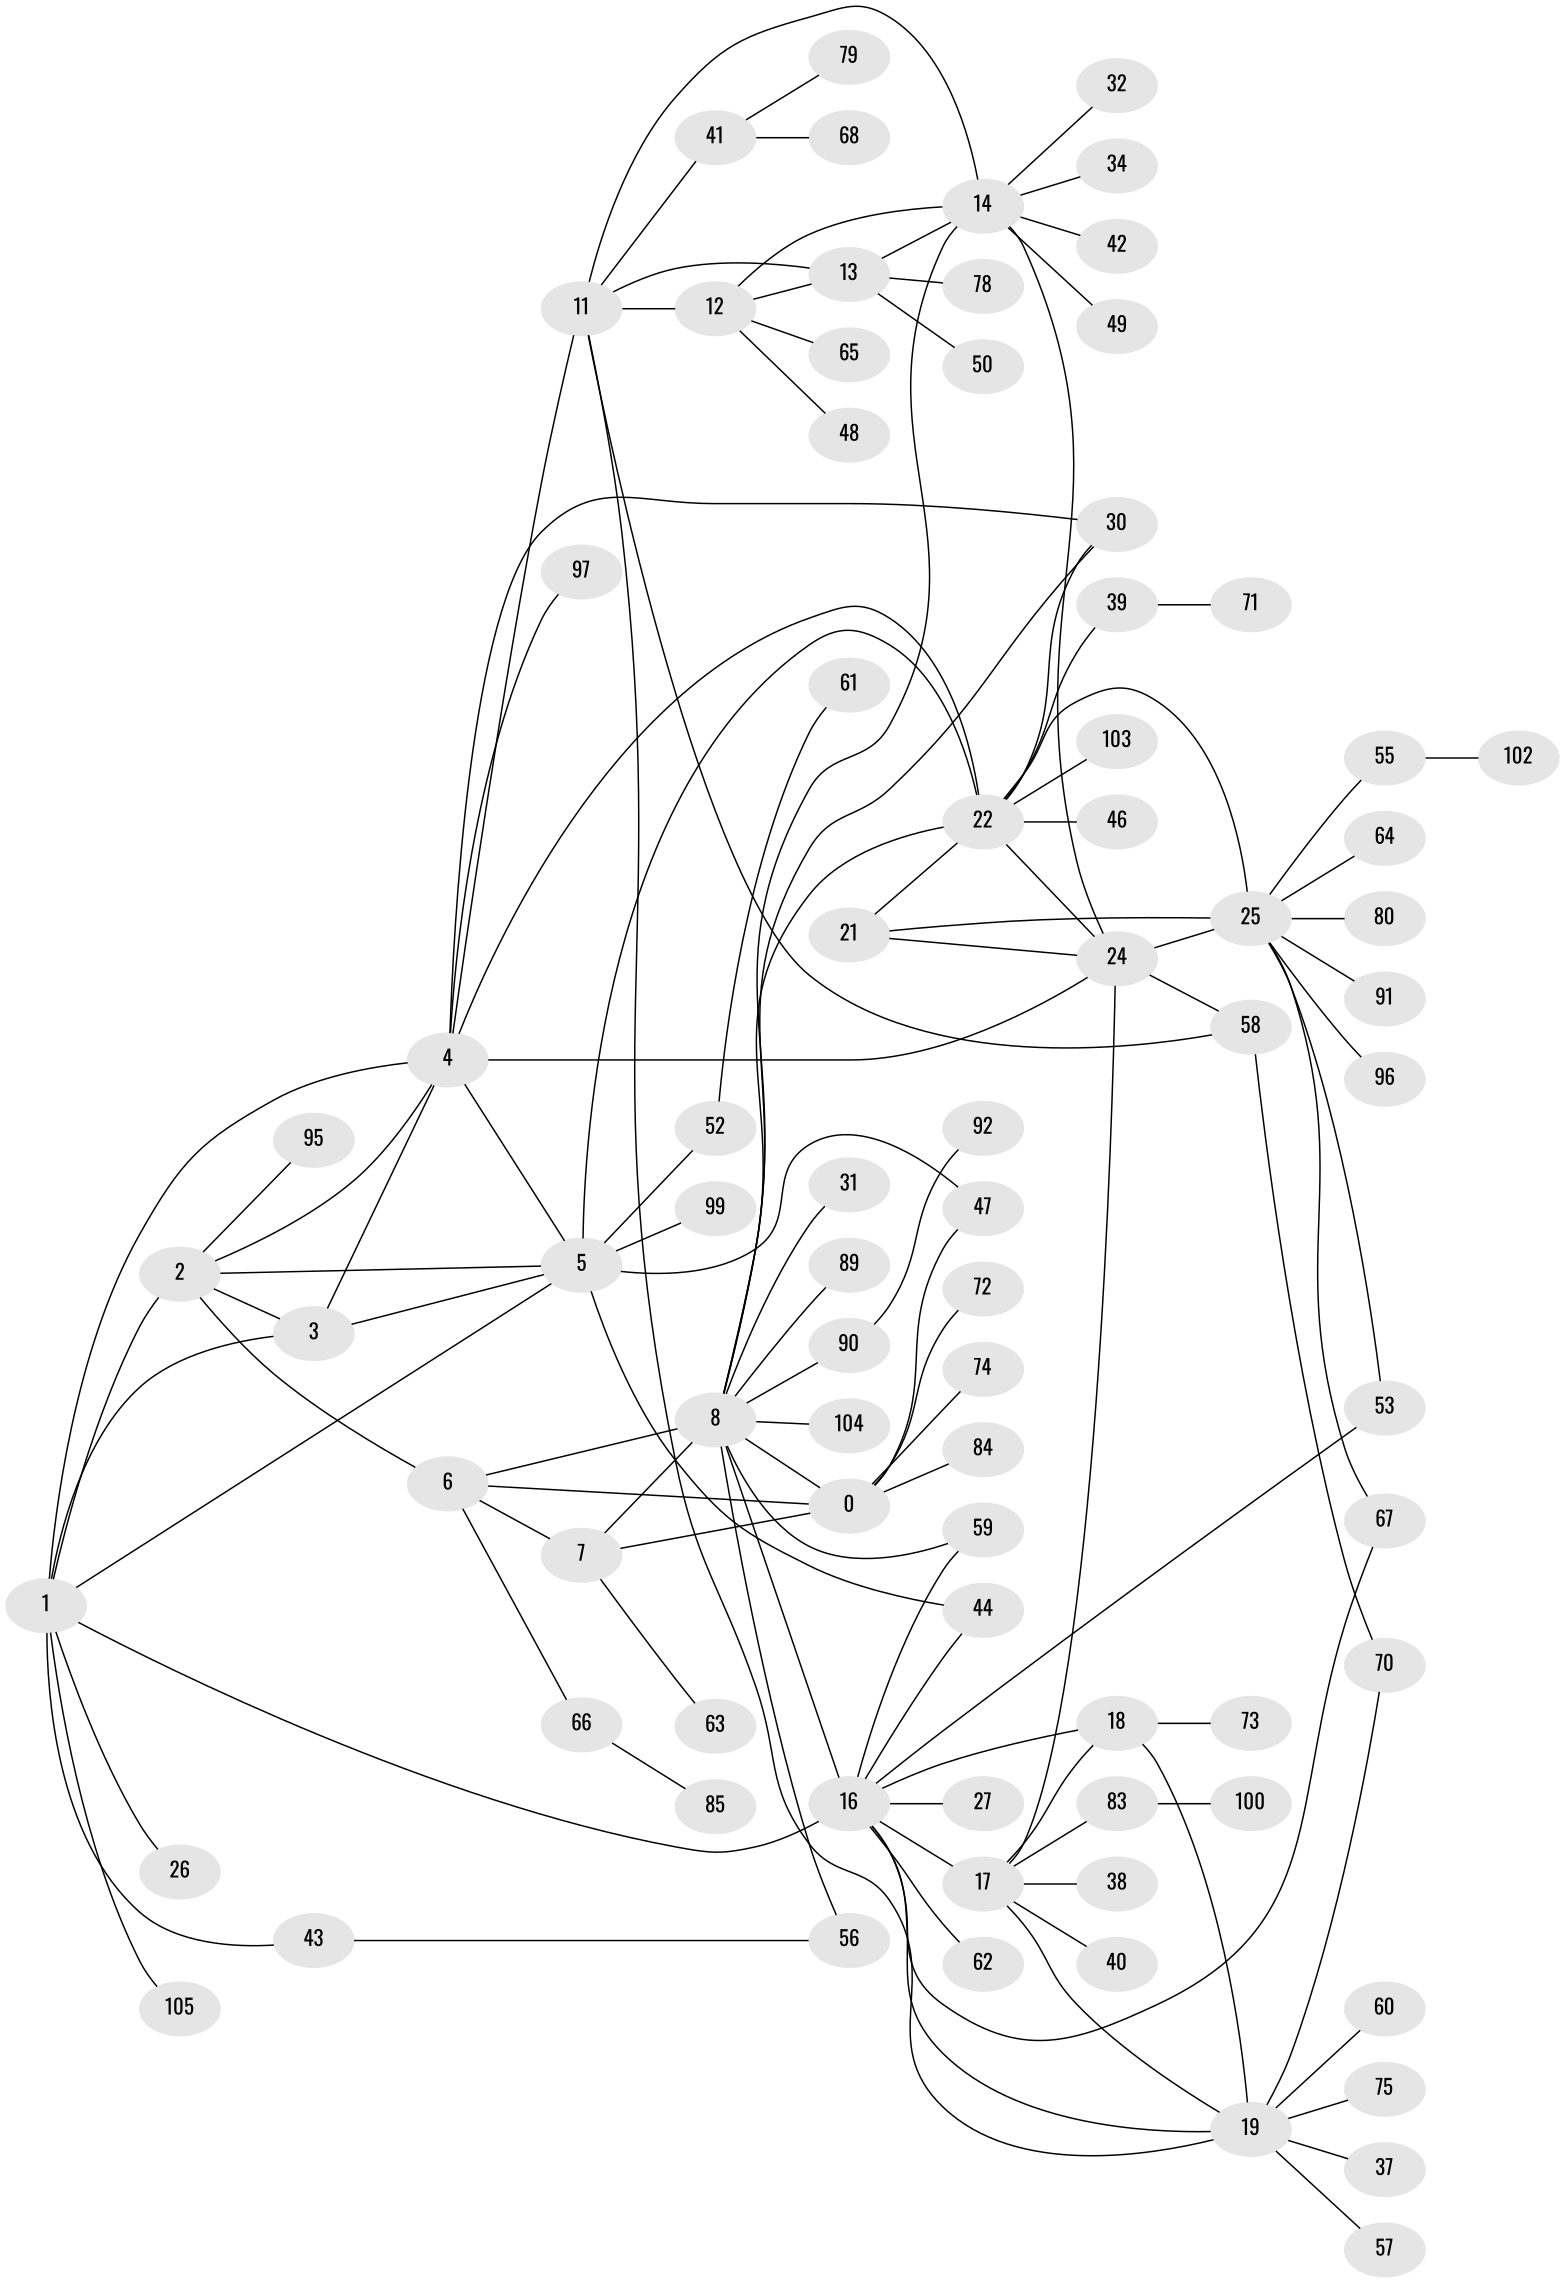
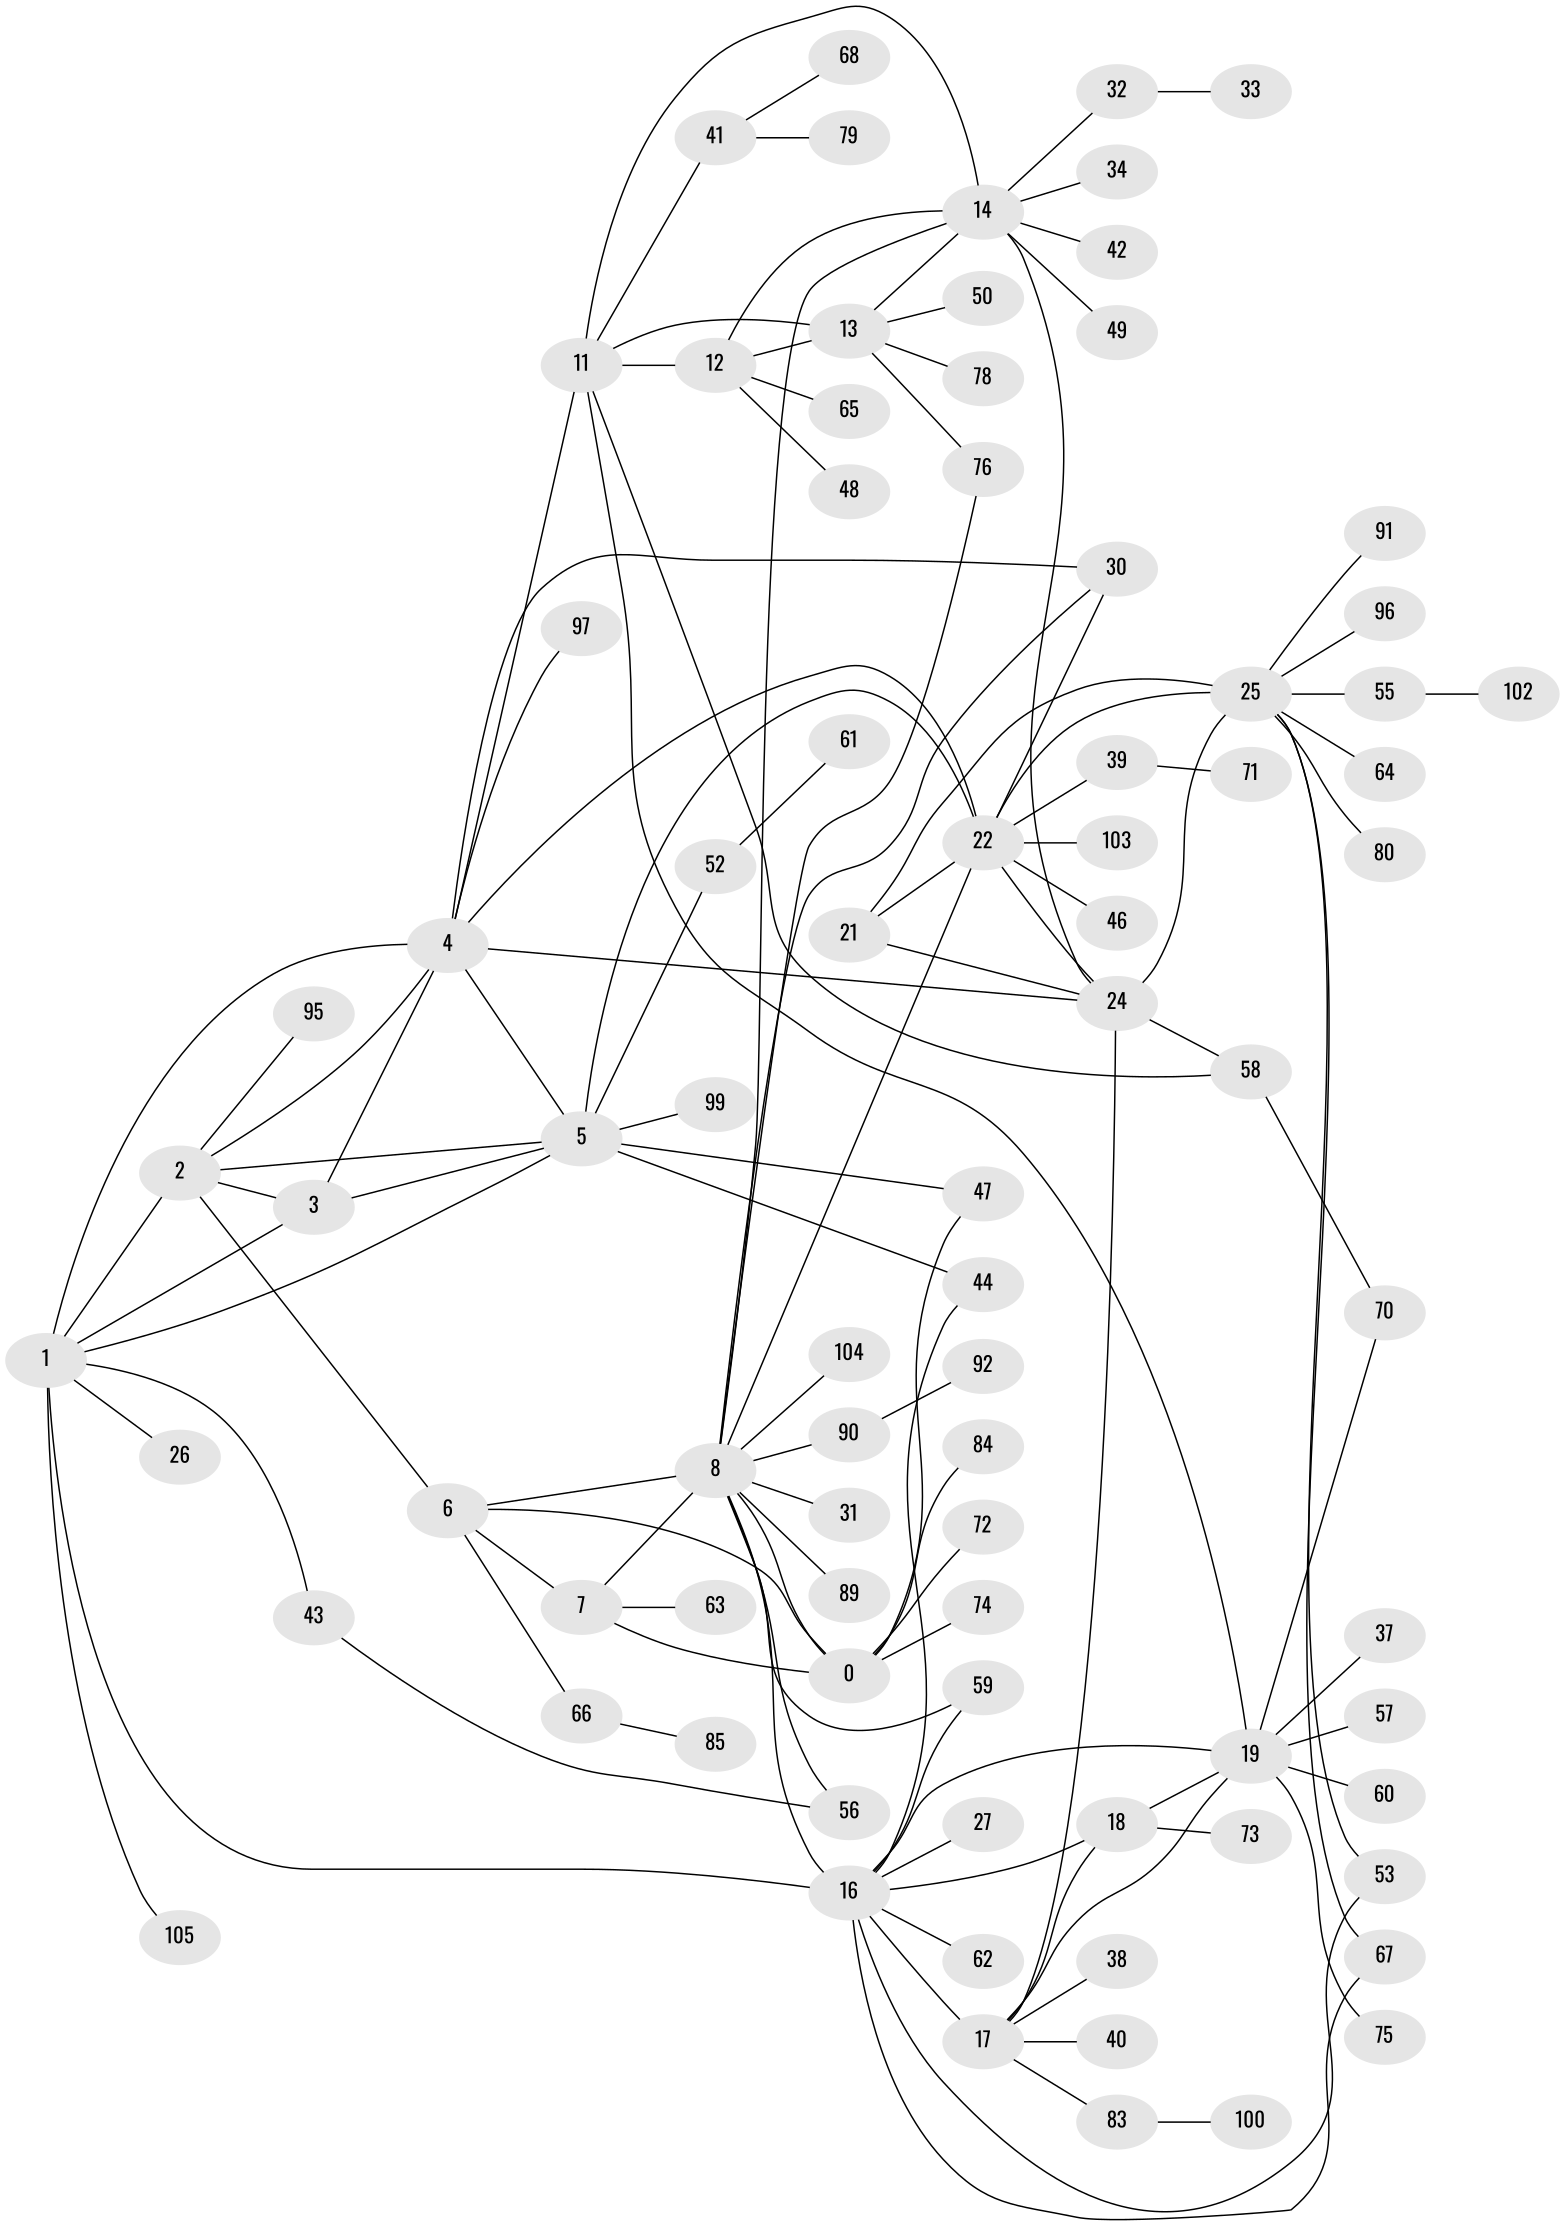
node "33": added
node "76": added
